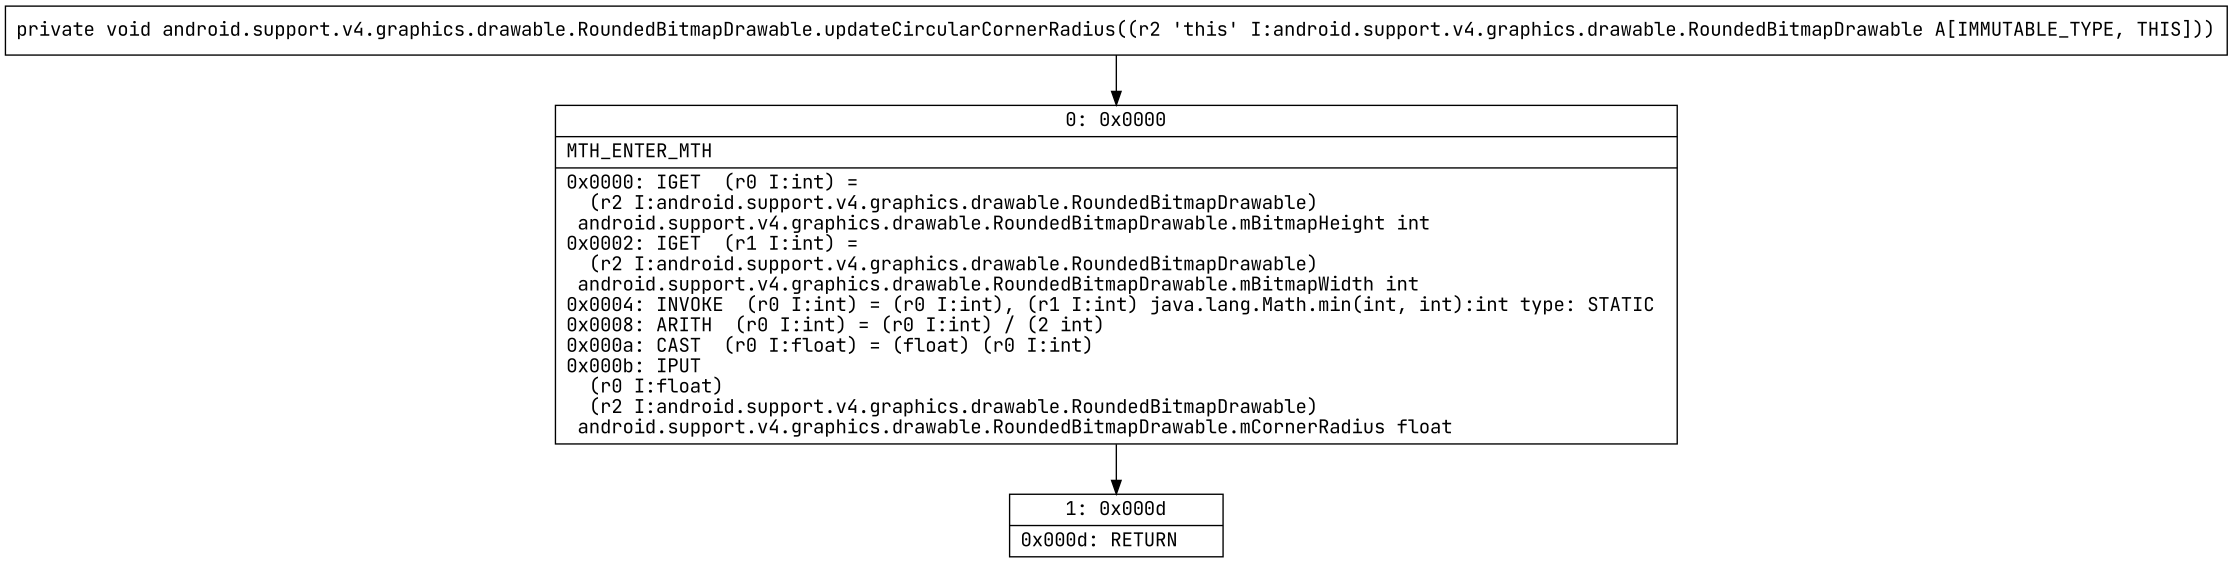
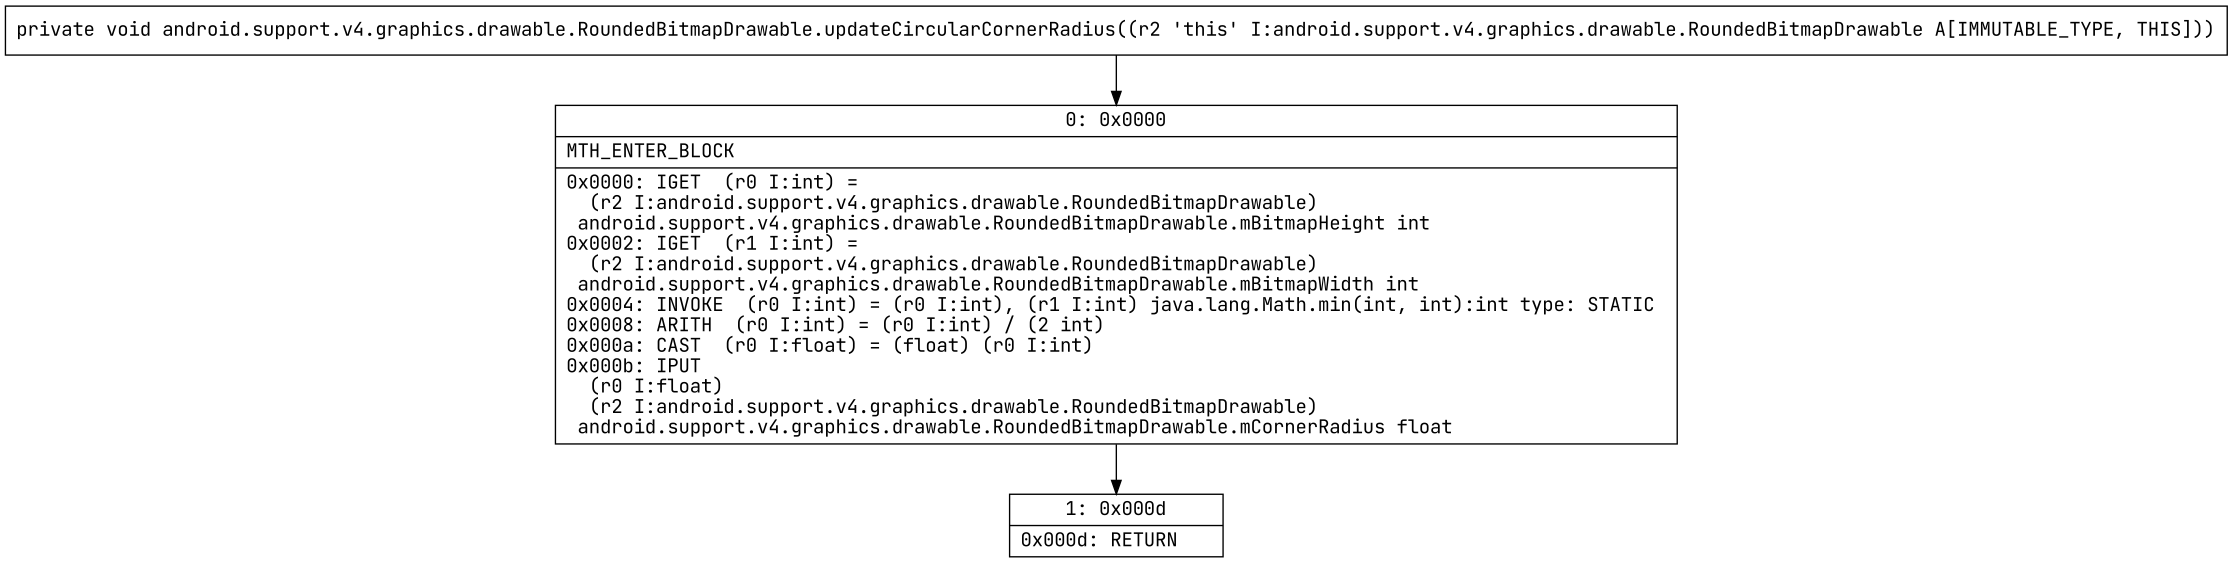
node "0: 0x0000": text "MTH_ENTER_MTH" -> "MTH_ENTER_BLOCK"
